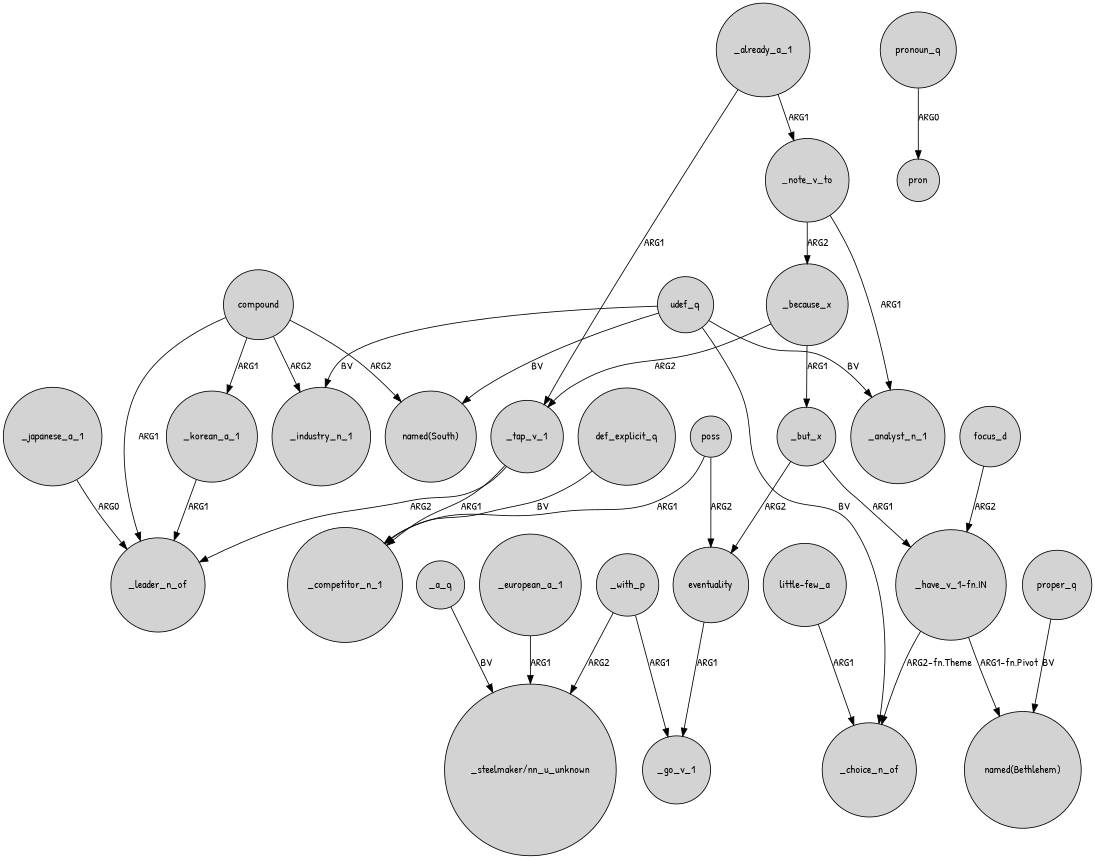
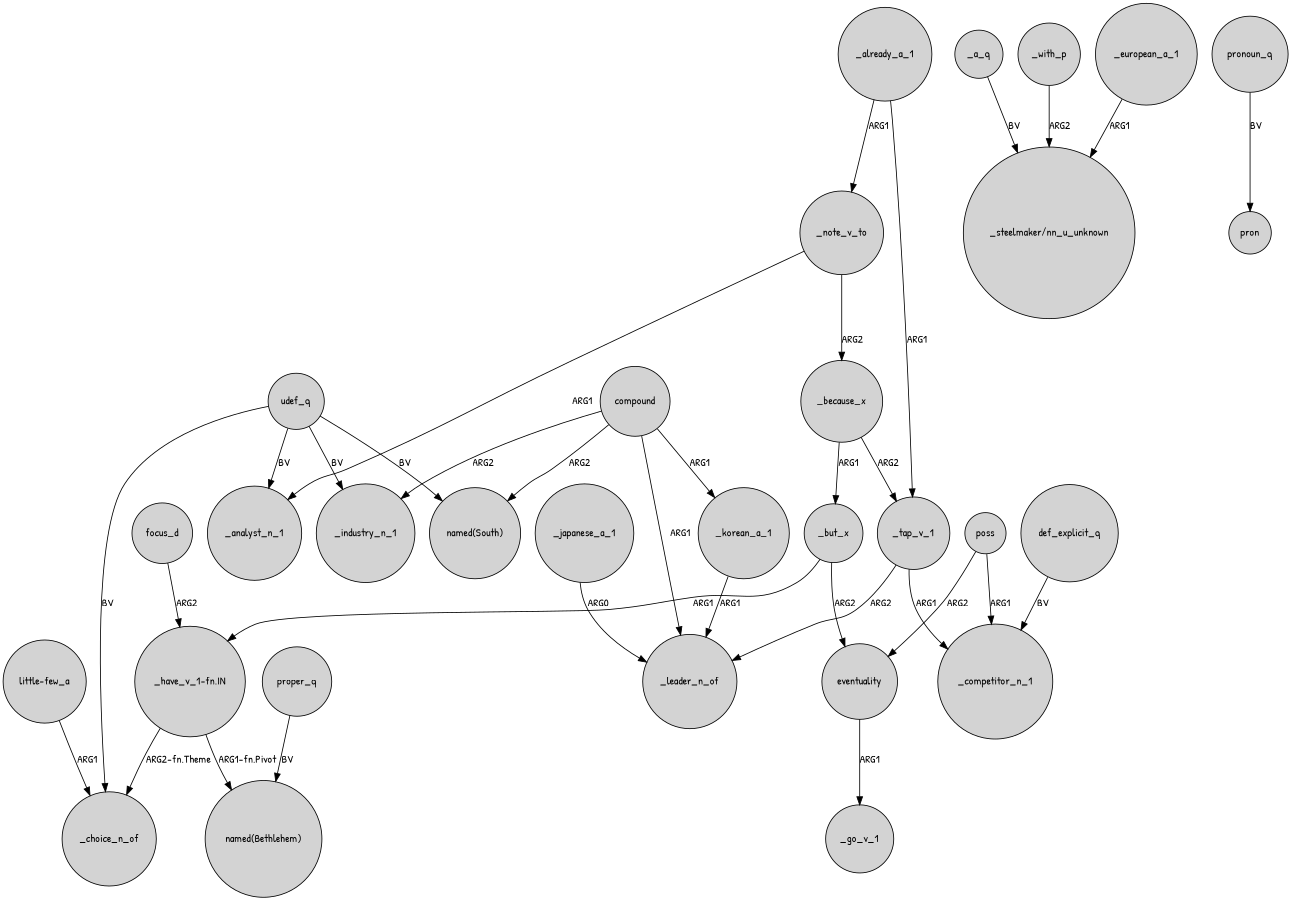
edge "pronoun_q" -> "pron": label "ARG0" -> "BV"
edge "_with_p" -> "_go_v_1": removed, label "ARG1"
